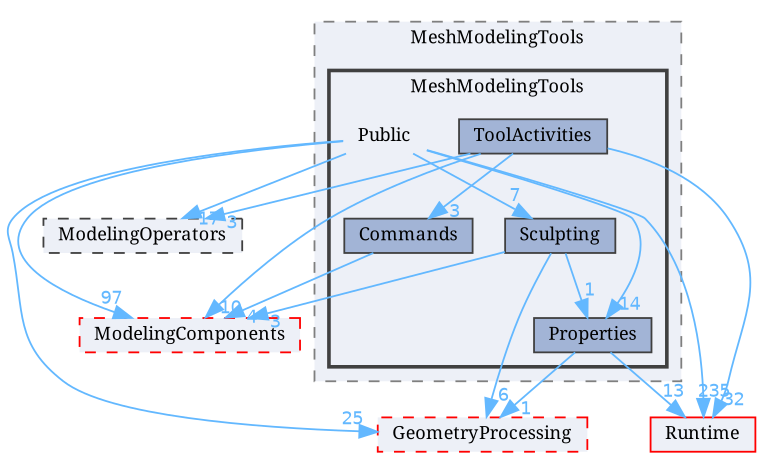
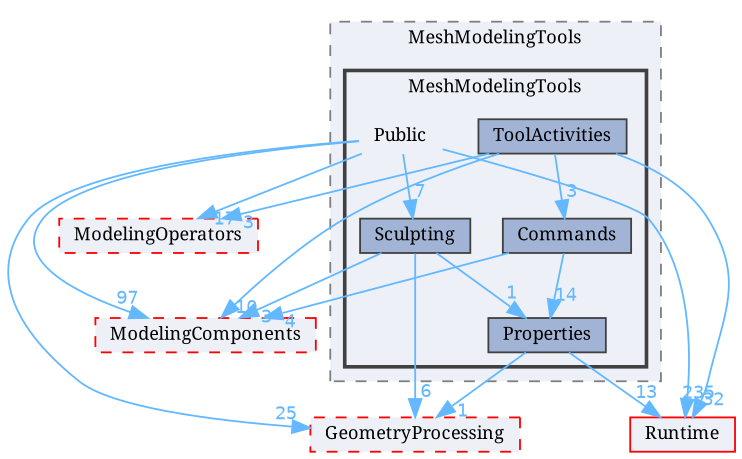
edge "Public" -> "Properties": now "Commands" -> "Properties"
node "ModelingOperators": color grey25 -> red
